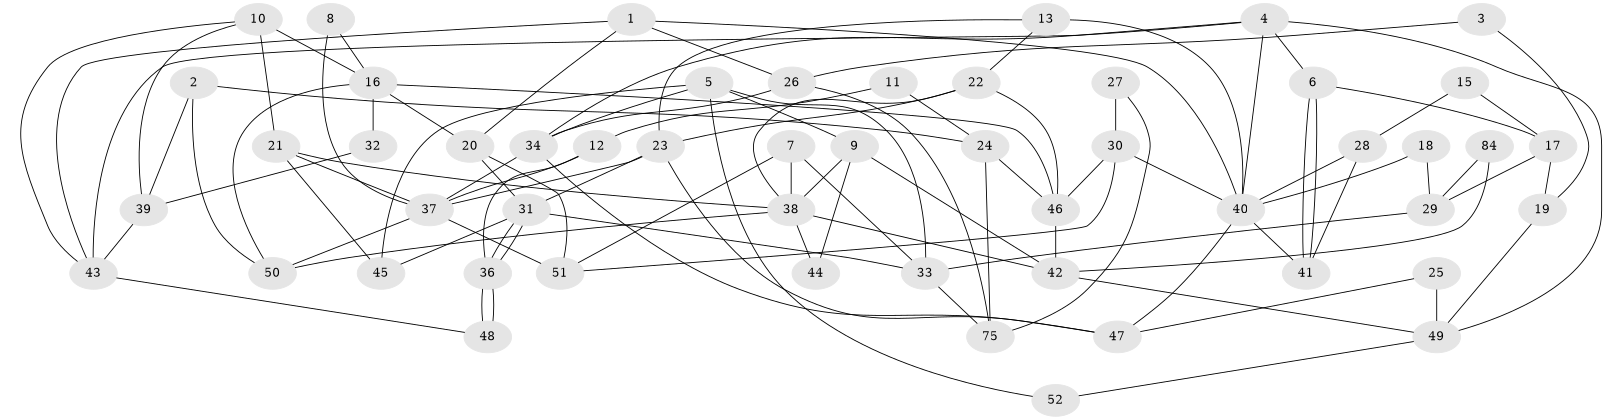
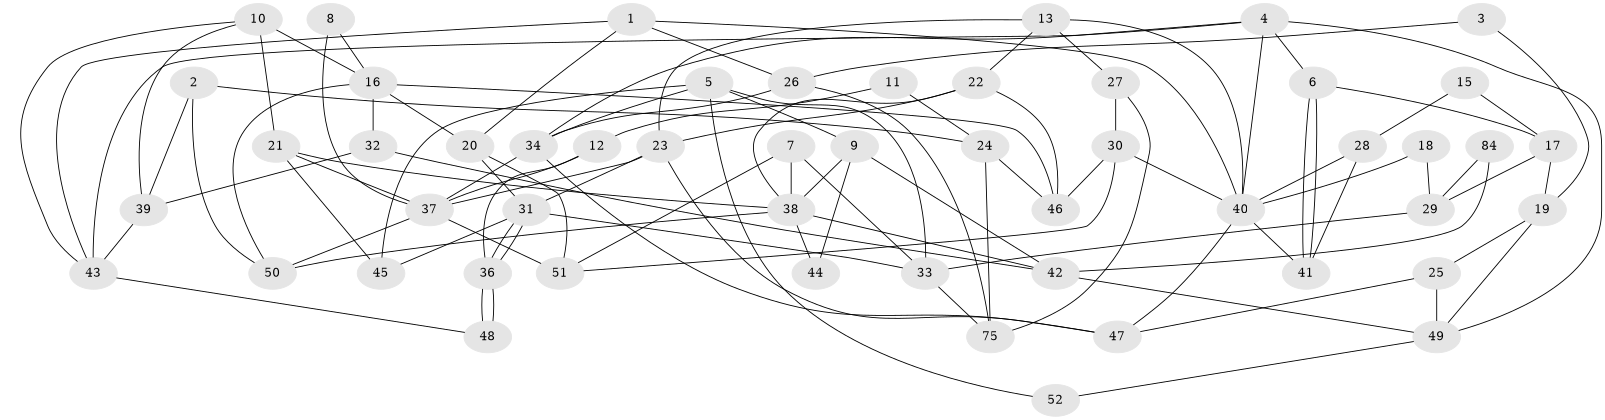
edge "13" -- "27": added
edge "46" -- "42": now "32" -- "42"
edge "19" -- "25": added
